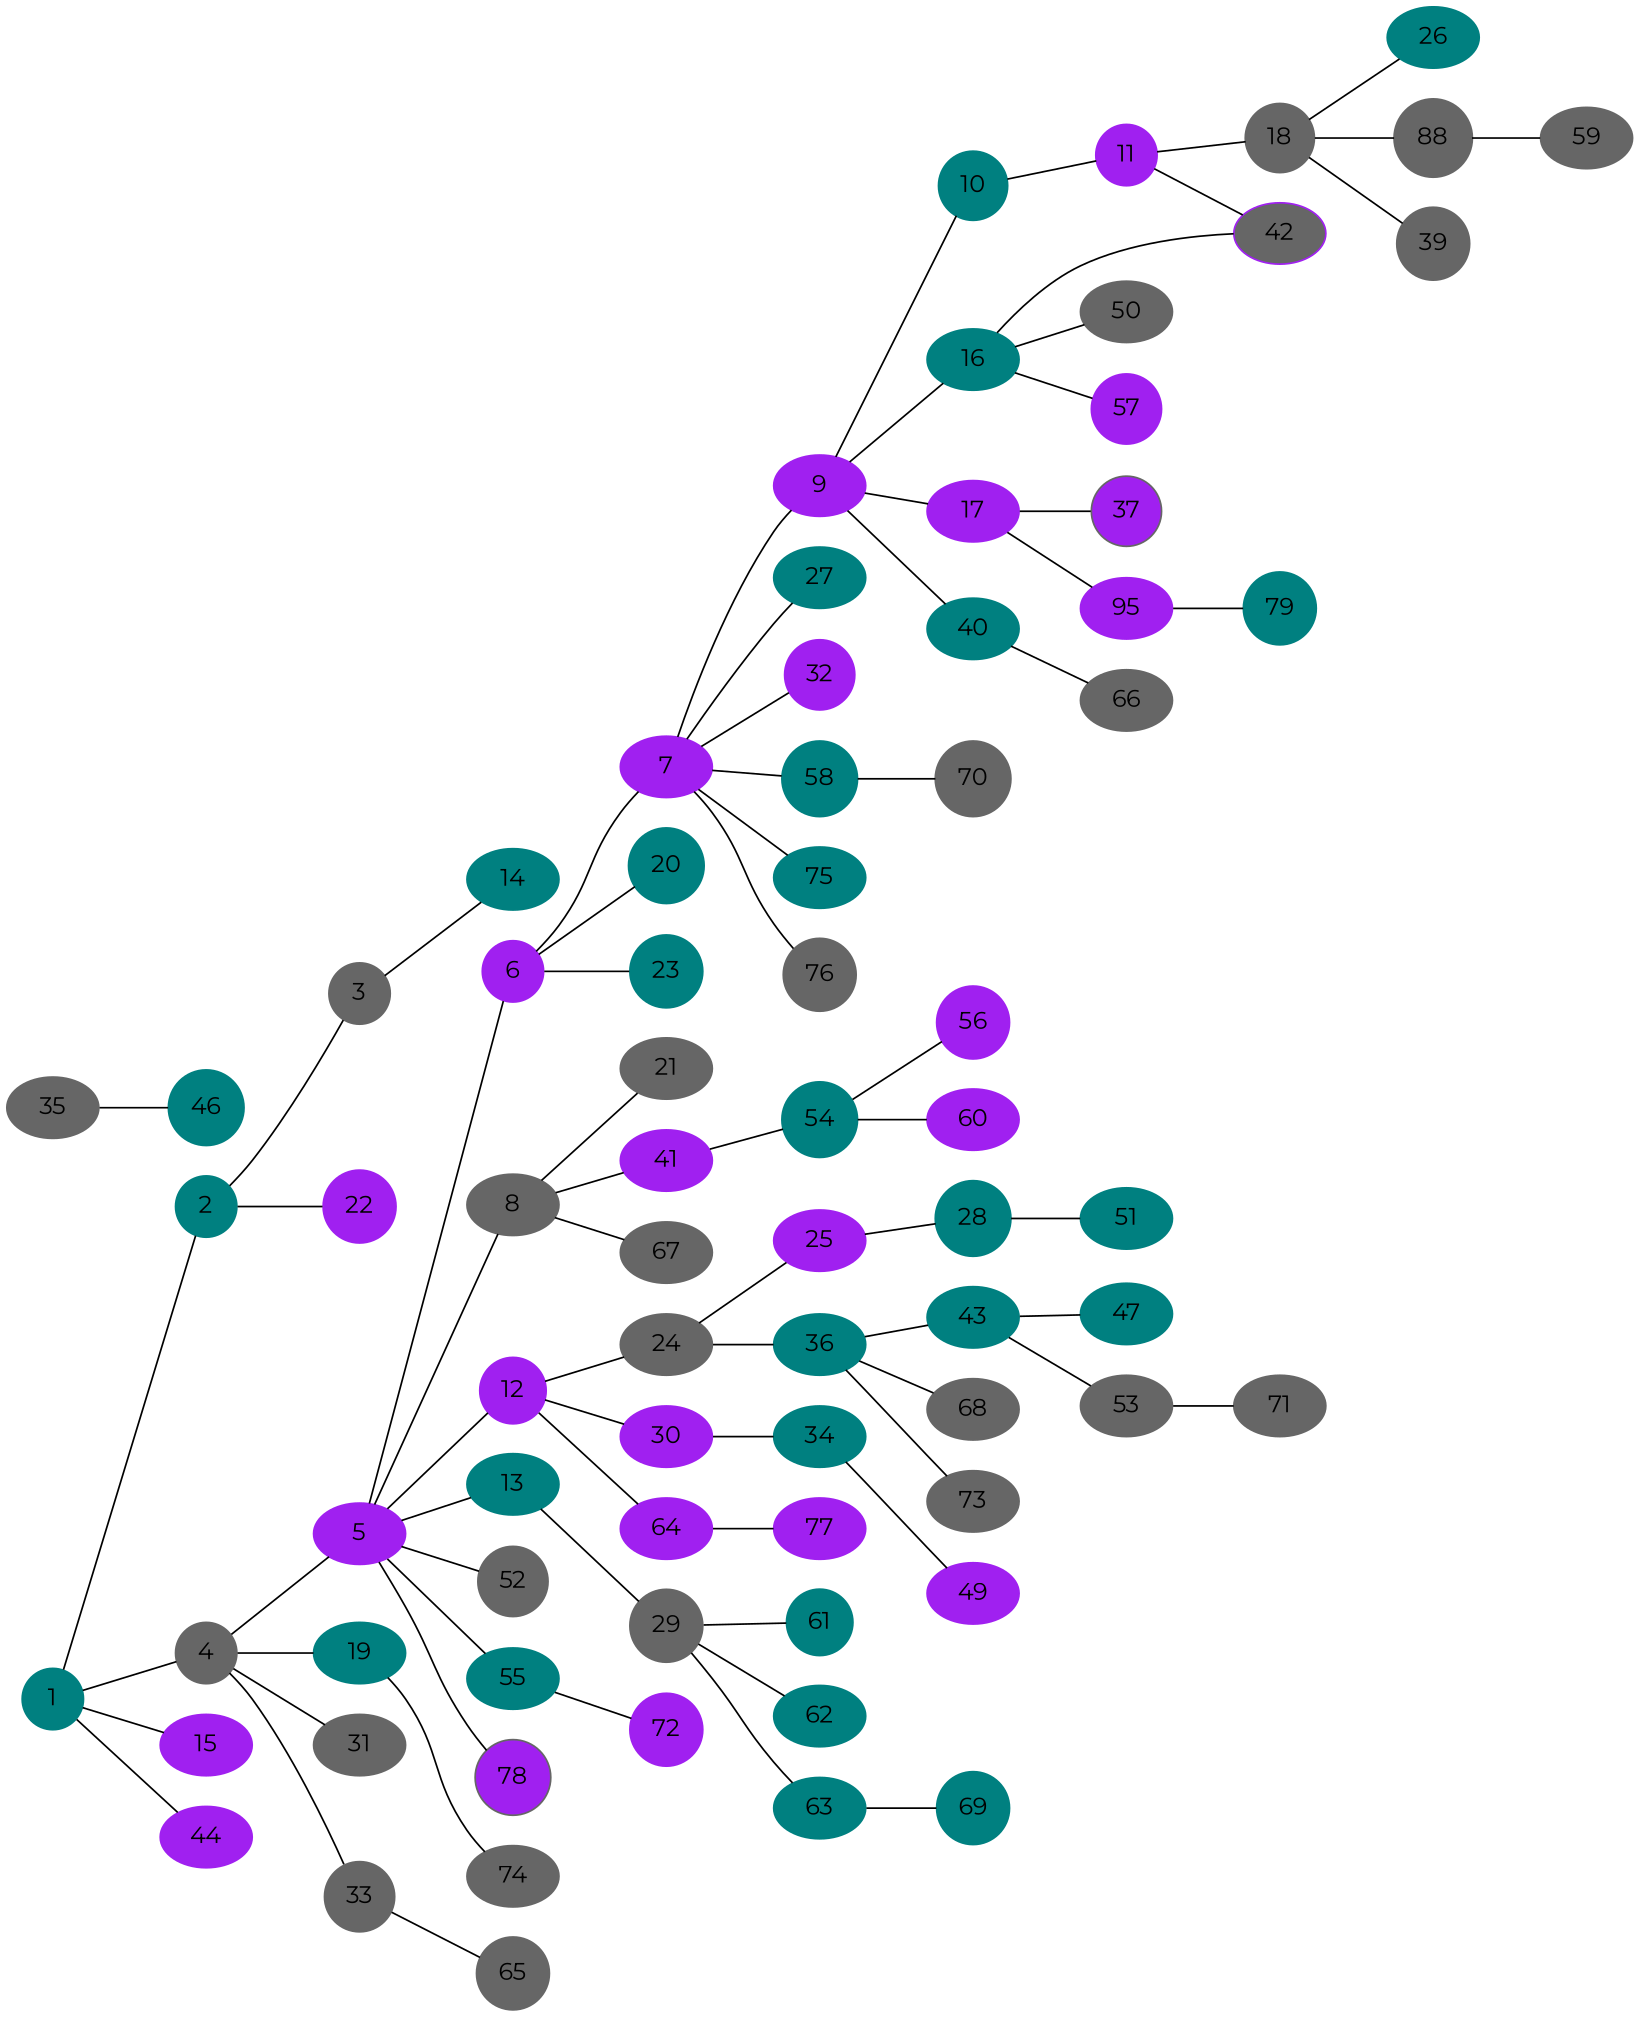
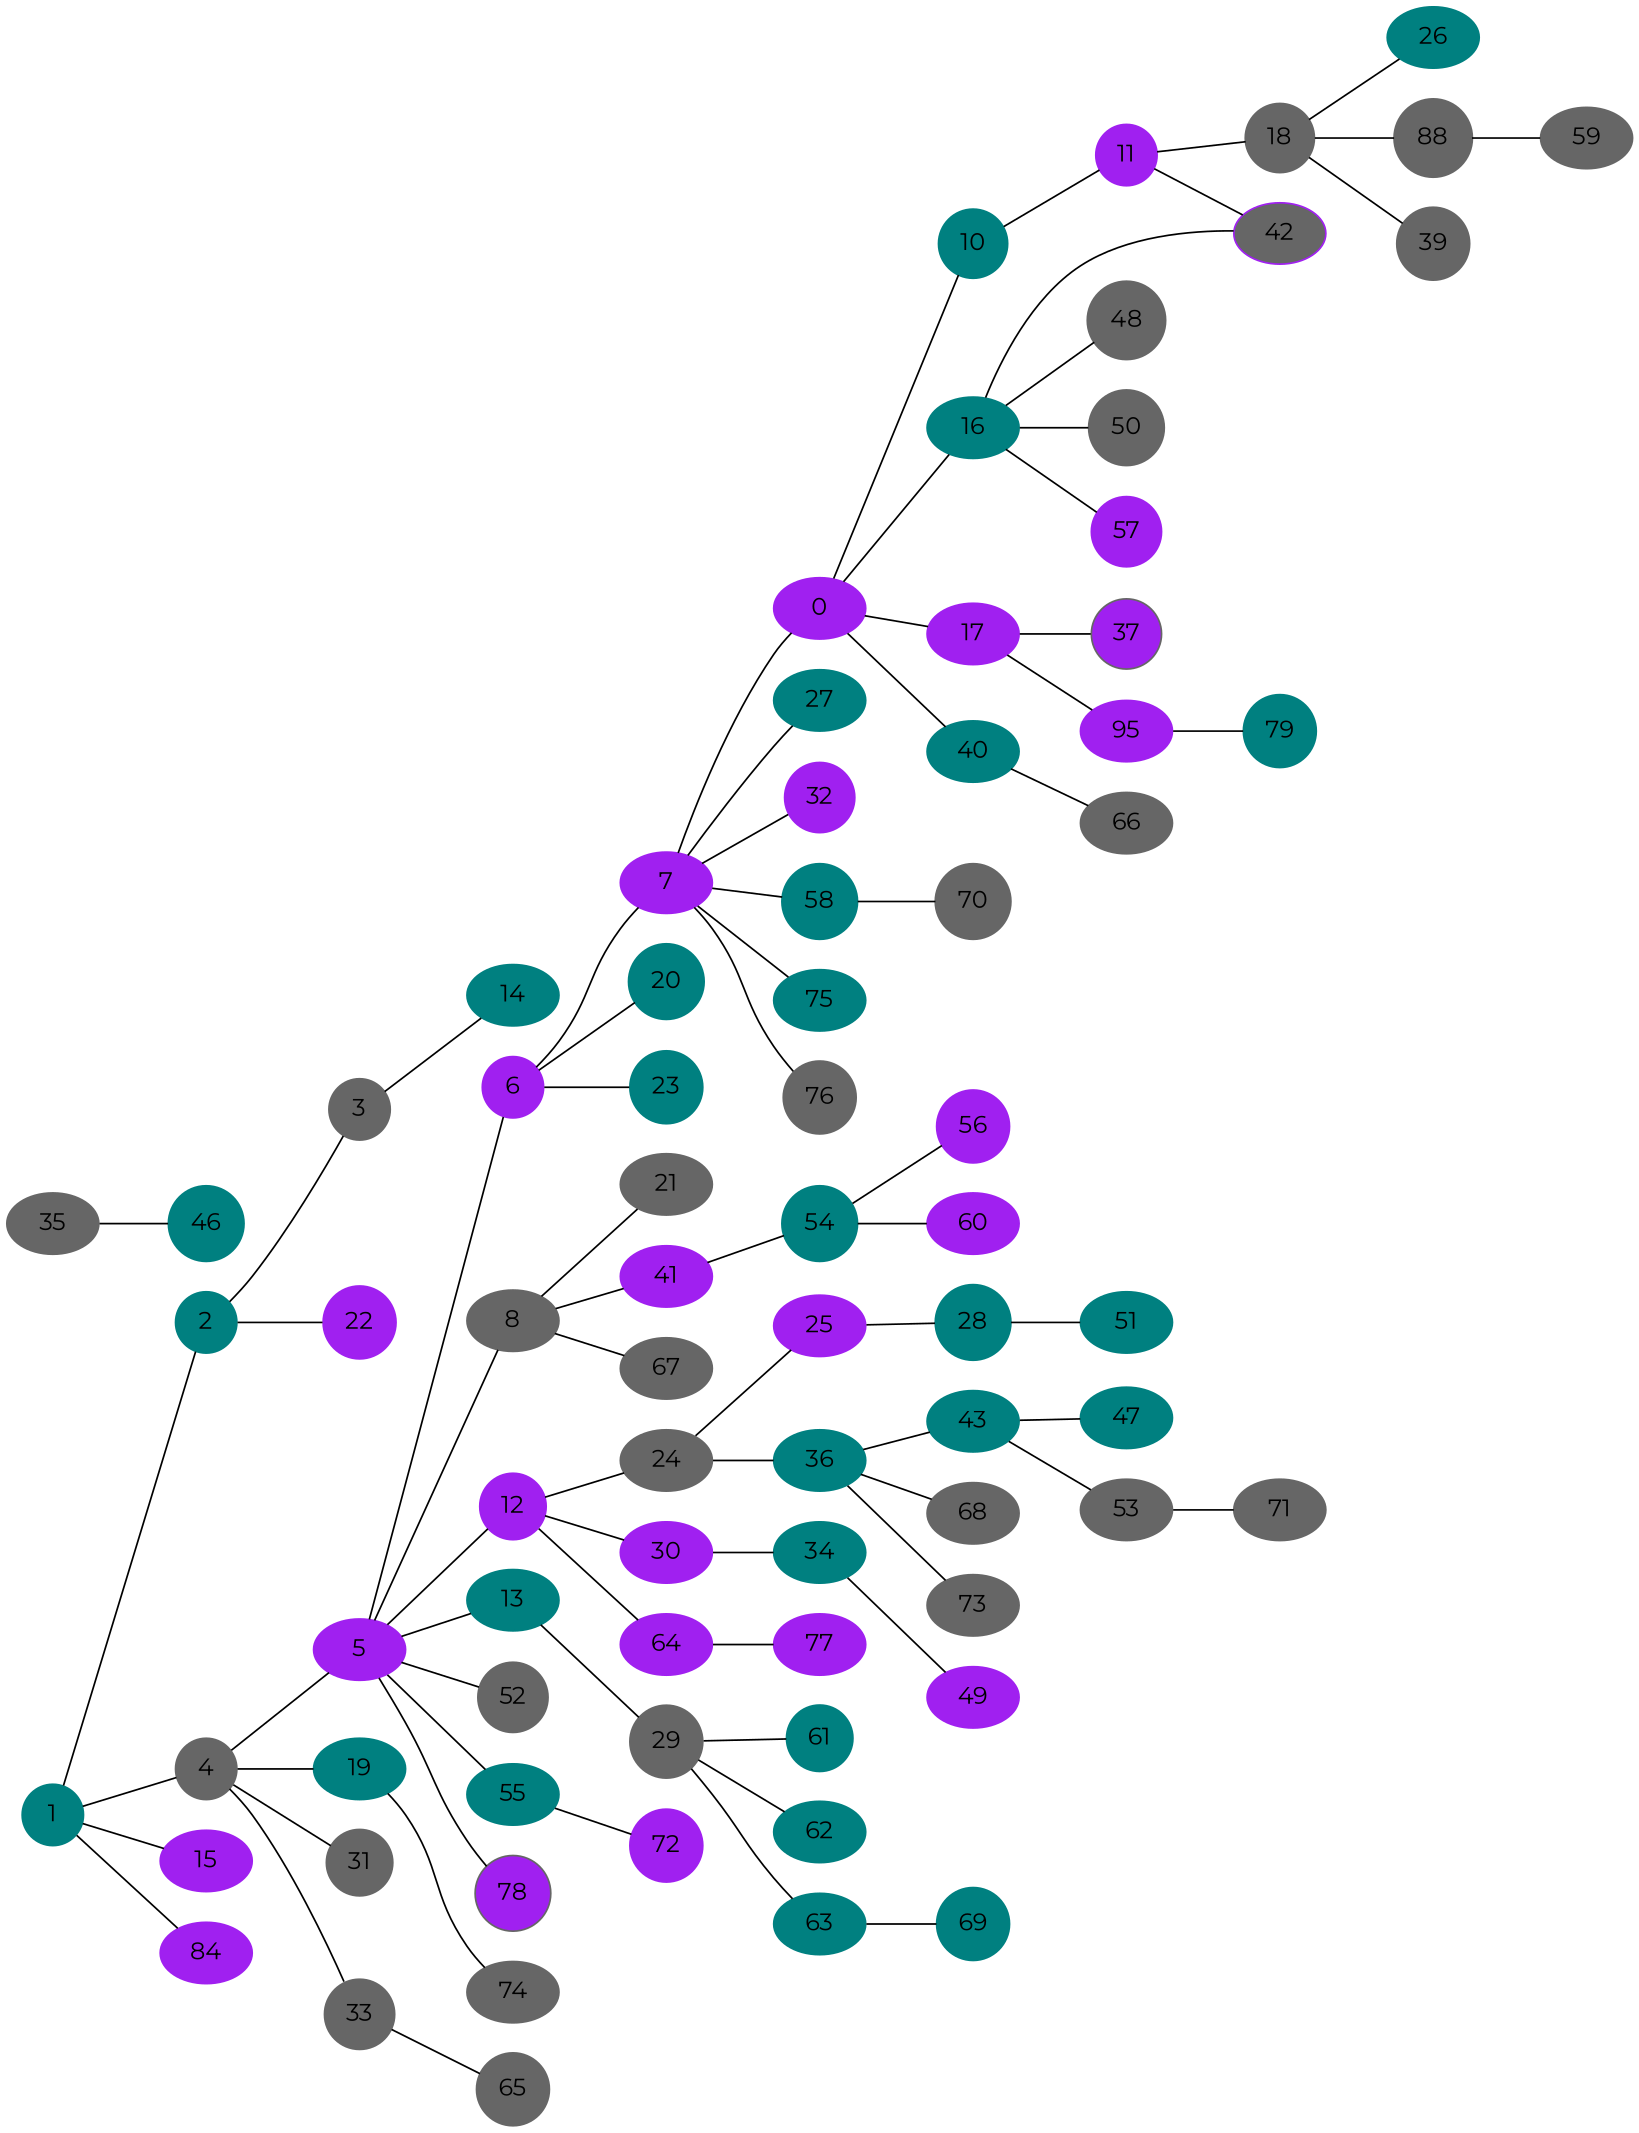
node "50": shape ellipse -> circle
node "48": added
node "9": label "9" -> "0"
node "31": shape ellipse -> circle
node "44": label "44" -> "84"
